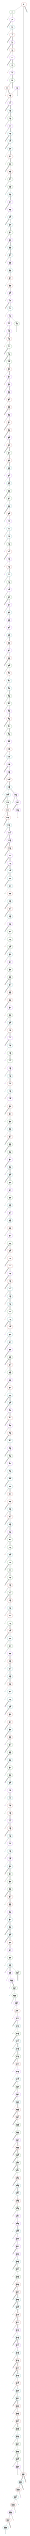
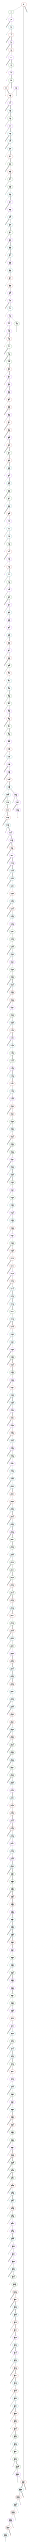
edge "263" -- "265": now "264" -- "265"
